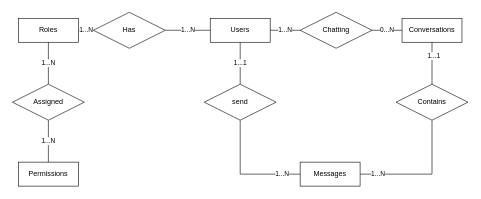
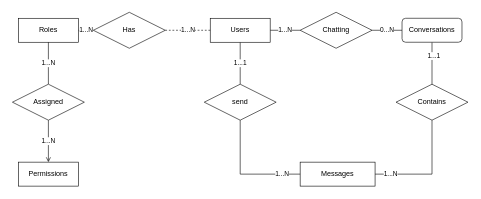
edge "Has" -- "Users": style solid -> dashed
node "Conversations": shape rectangle -> rounded rectangle
edge "Assigned" -- "Permissions": arrowhead none -> open
node "Messages": size 60x24 -> 75x24
